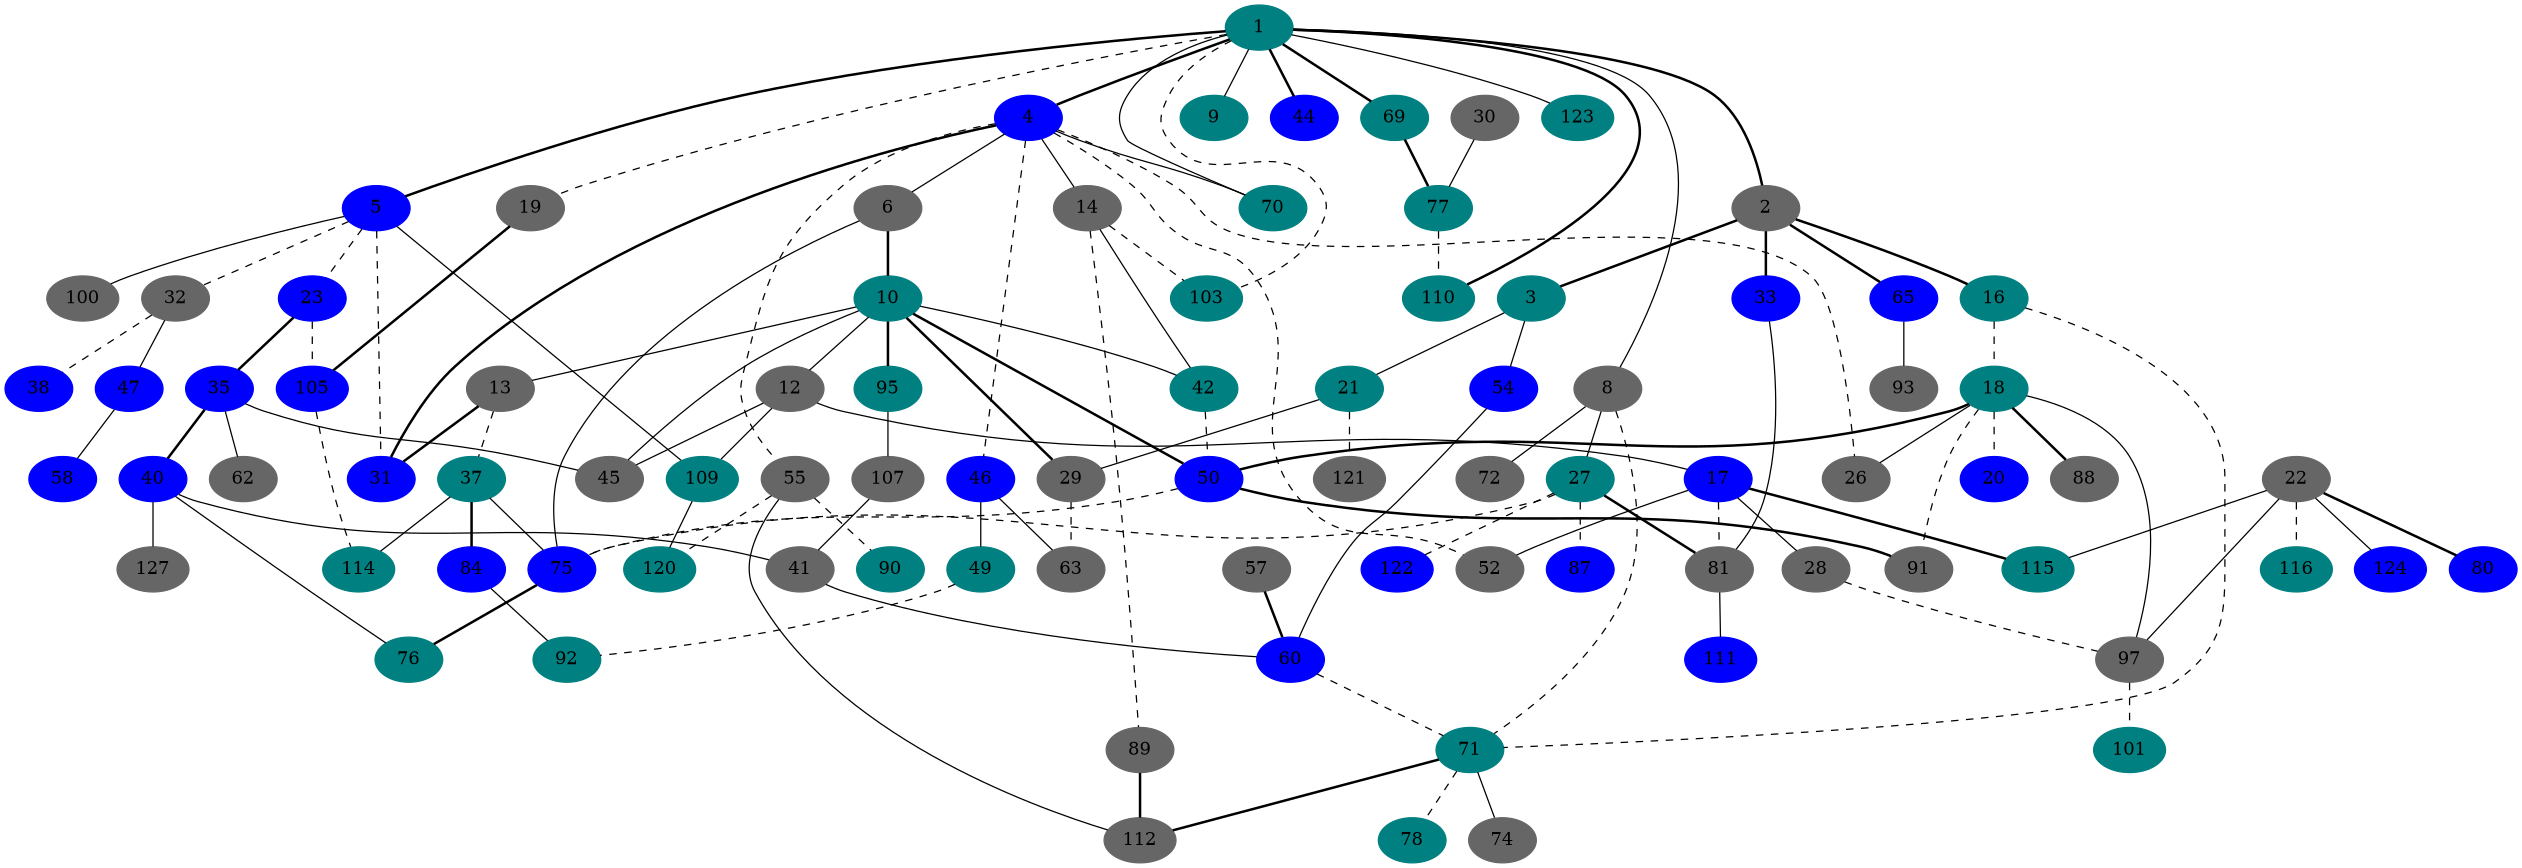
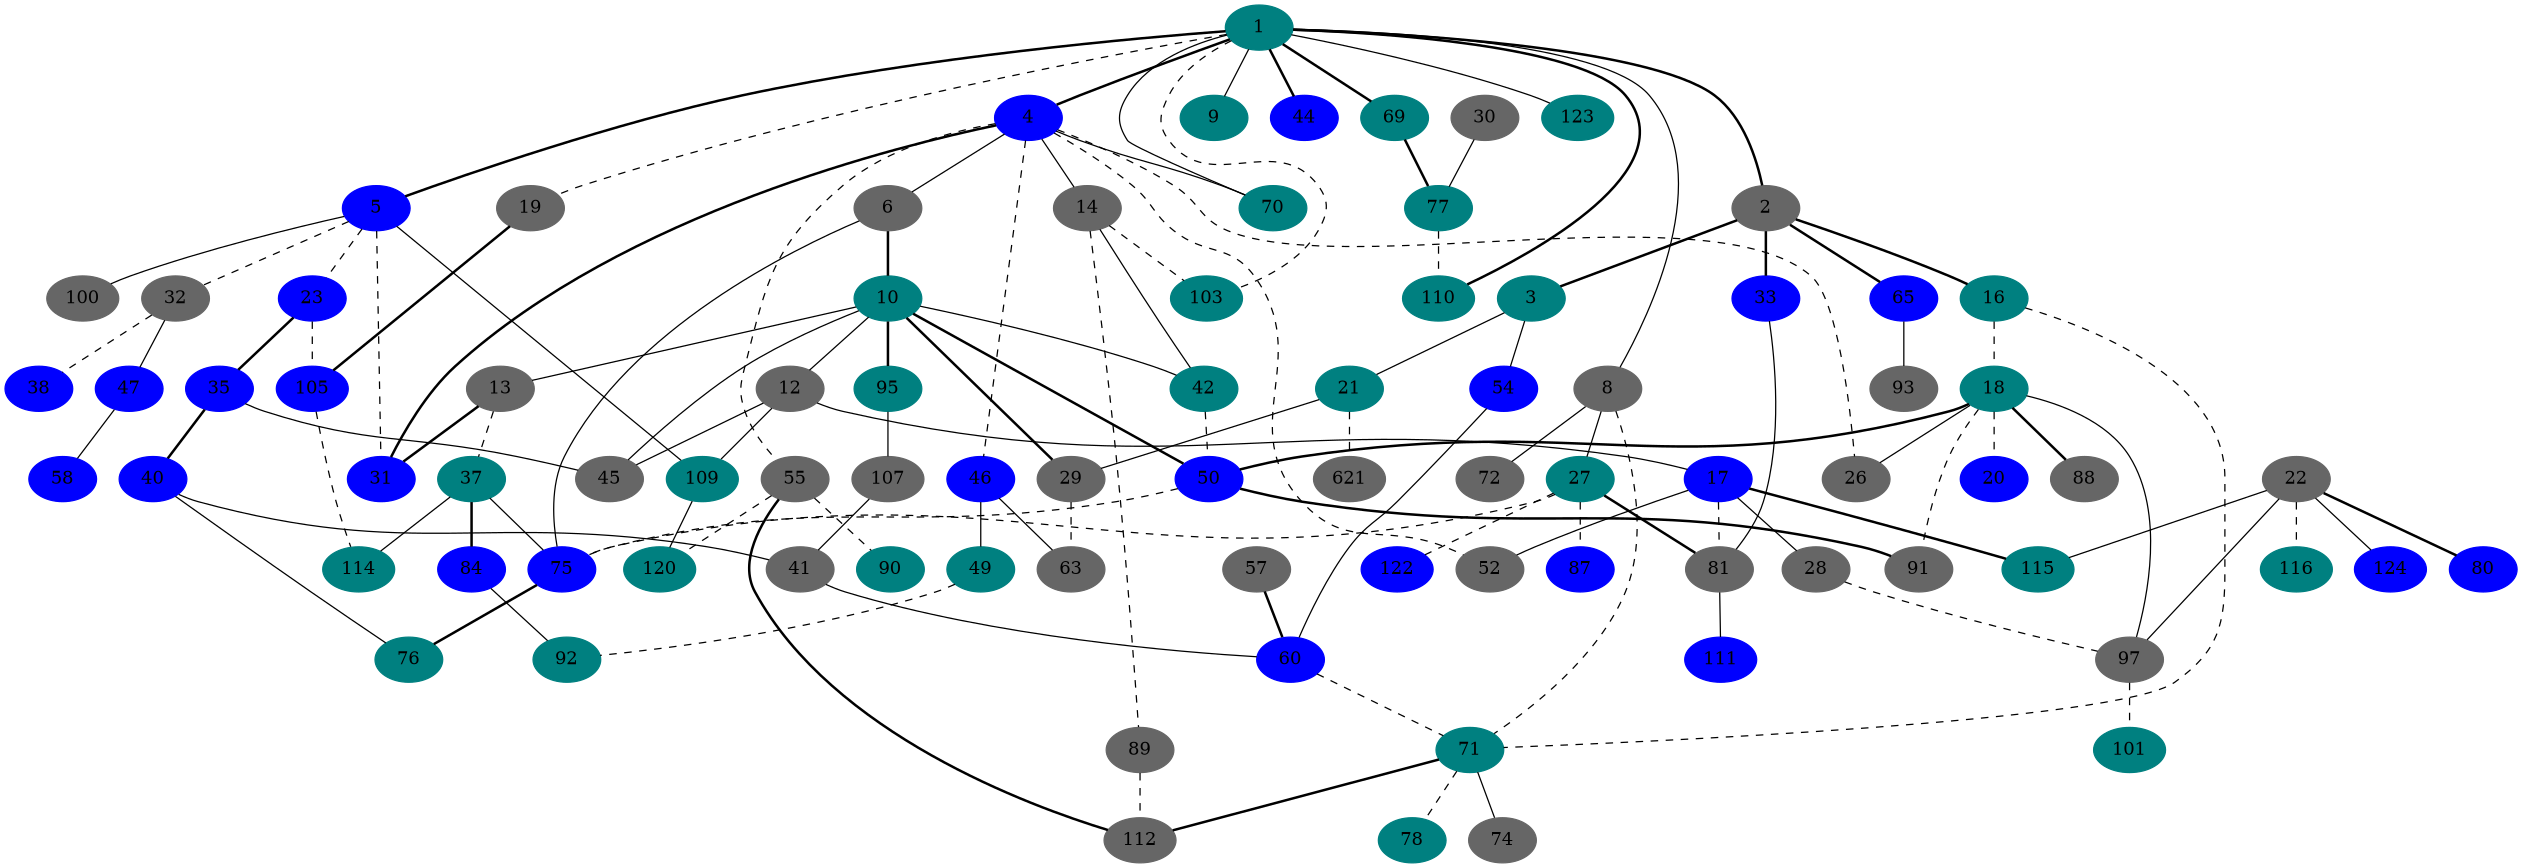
node "62": removed
node "121": label "121" -> "621"
node "127": removed
edge "55" -- "112": style solid -> bold
edge "89" -- "112": style bold -> dashed
